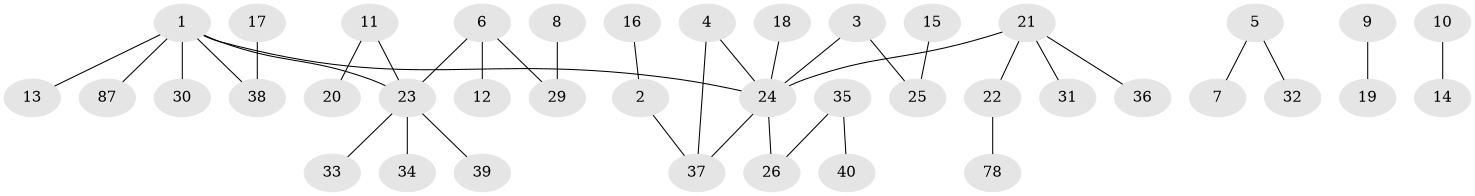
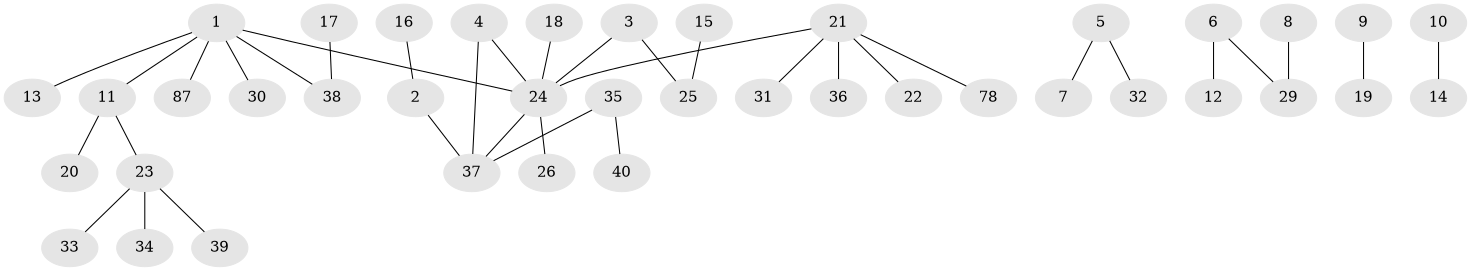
edge "1" -- "23": now "1" -- "11"
edge "6" -- "23": removed
edge "35" -- "26": now "35" -- "37"
edge "22" -- "78": now "21" -- "78"
